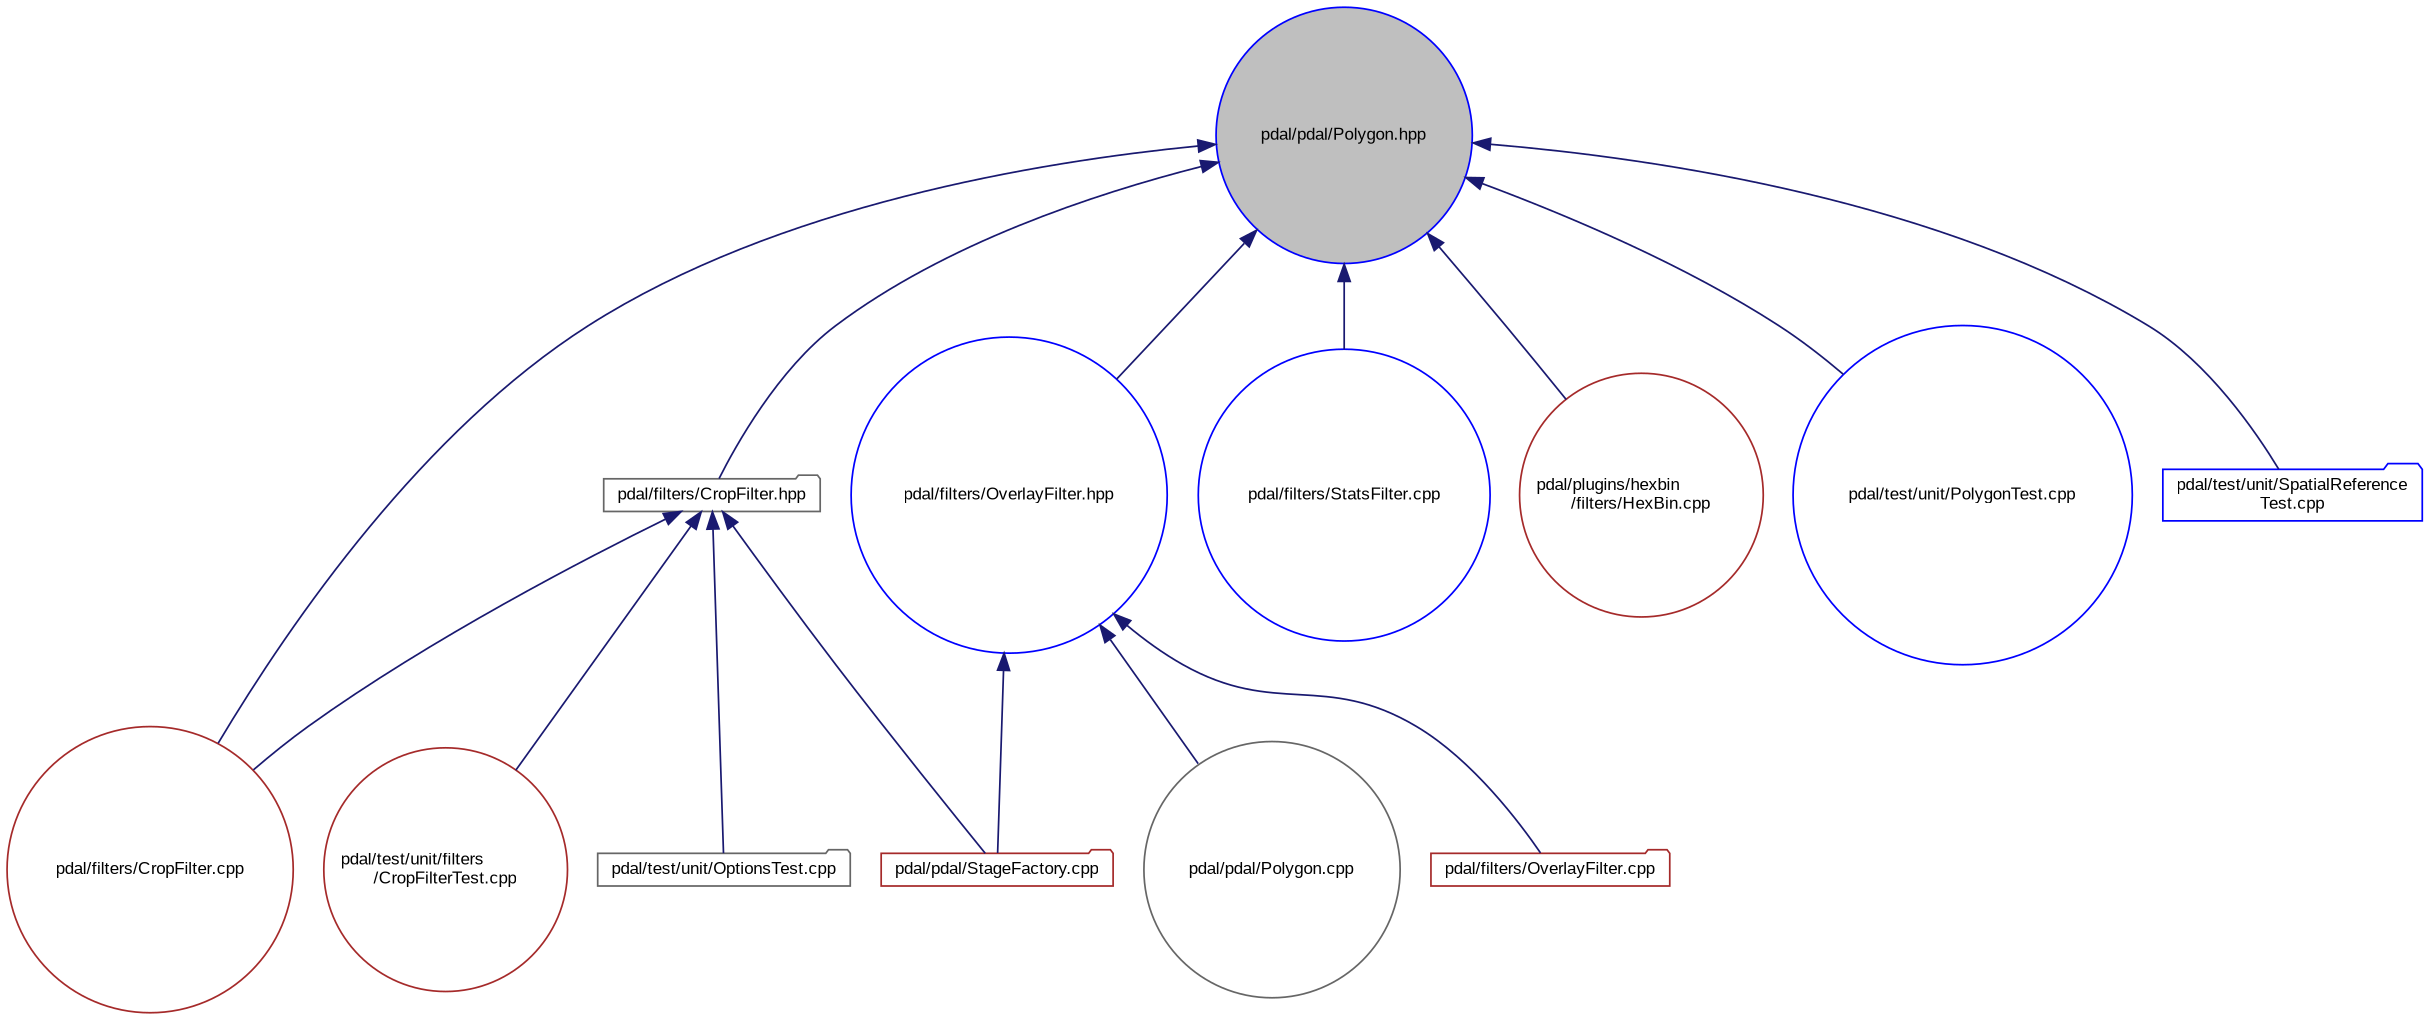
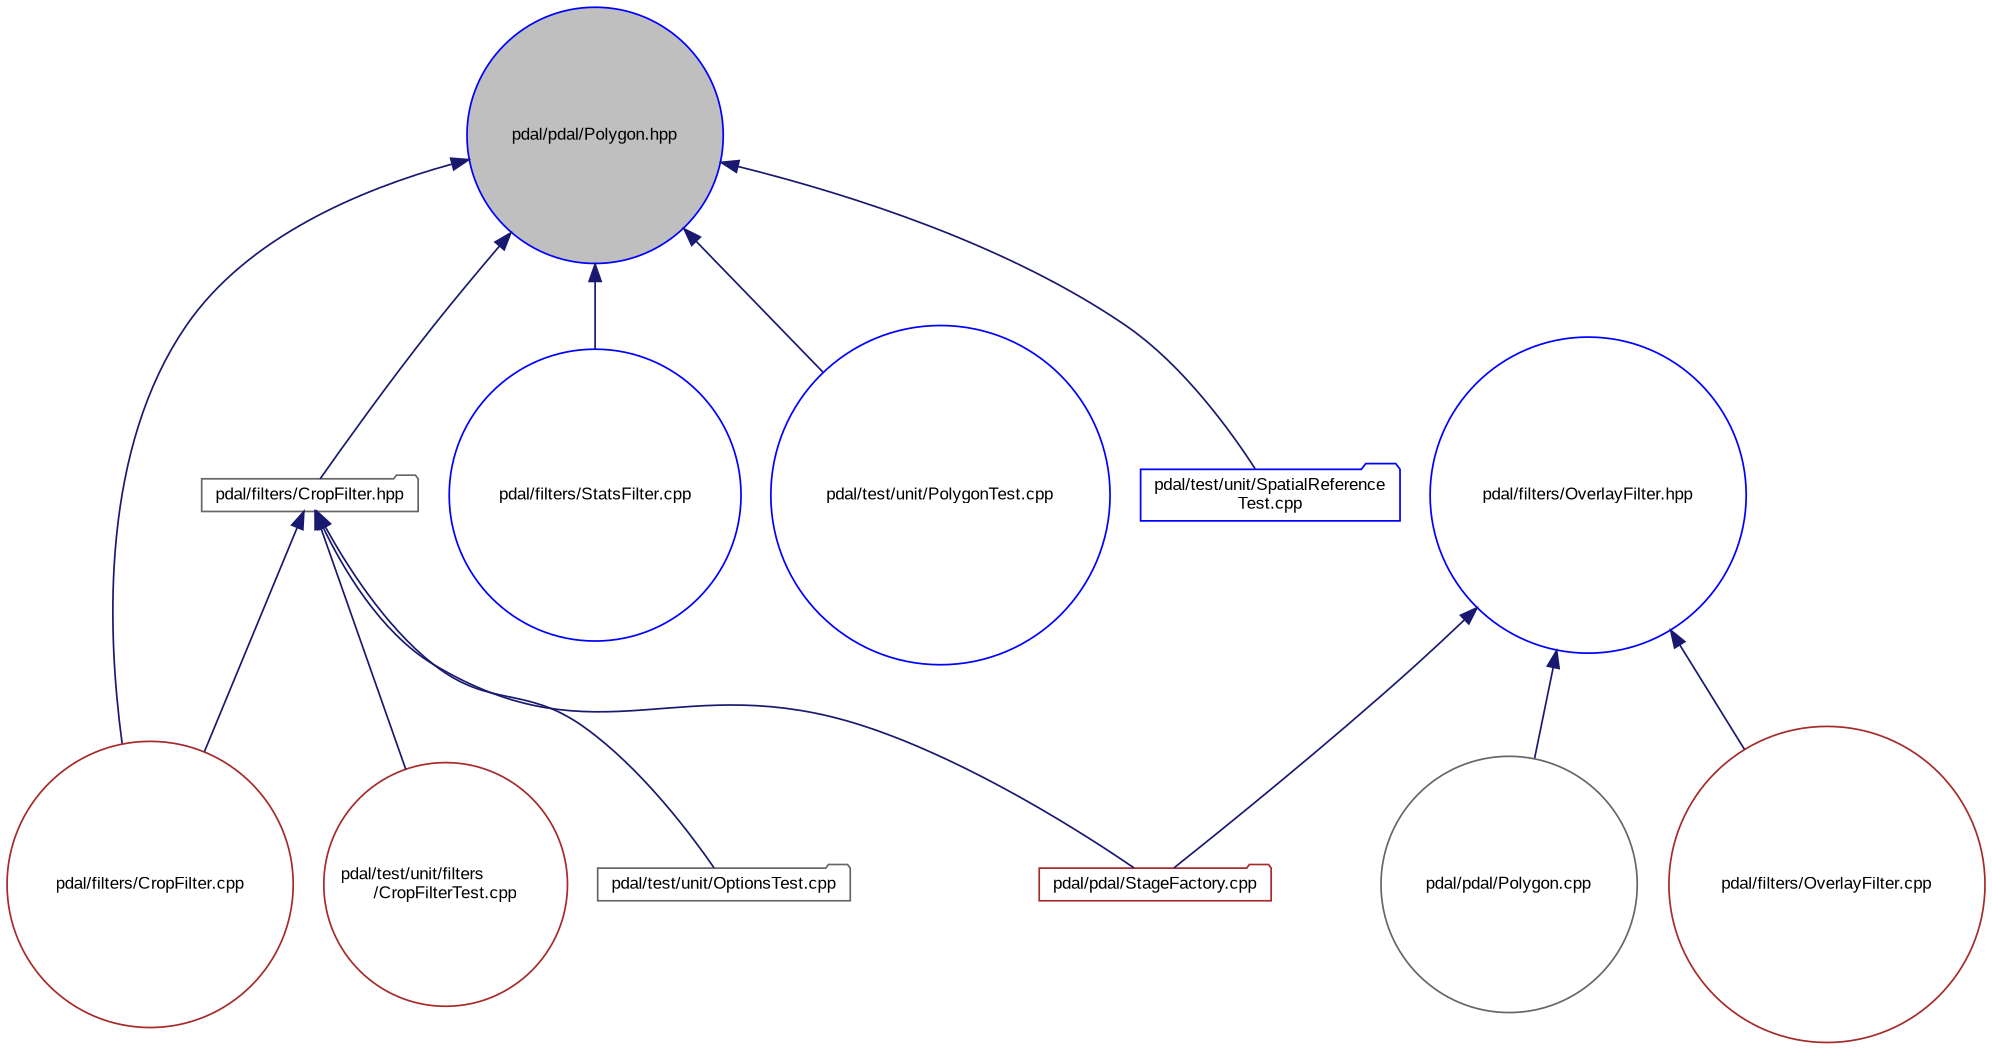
edge "pdal/filters/OverlayFilter.hpp" -> "pdal/pdal/Polygon.hpp": removed
node "pdal/plugins/hexbin /filters/HexBin.cpp": removed
node "pdal/filters/OverlayFilter.cpp": shape folder -> circle
